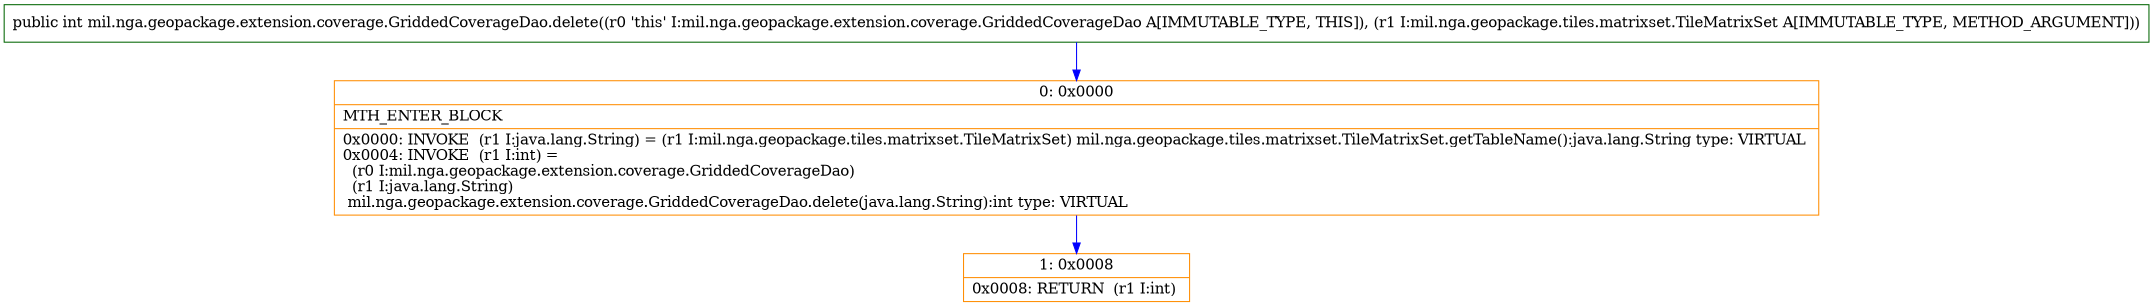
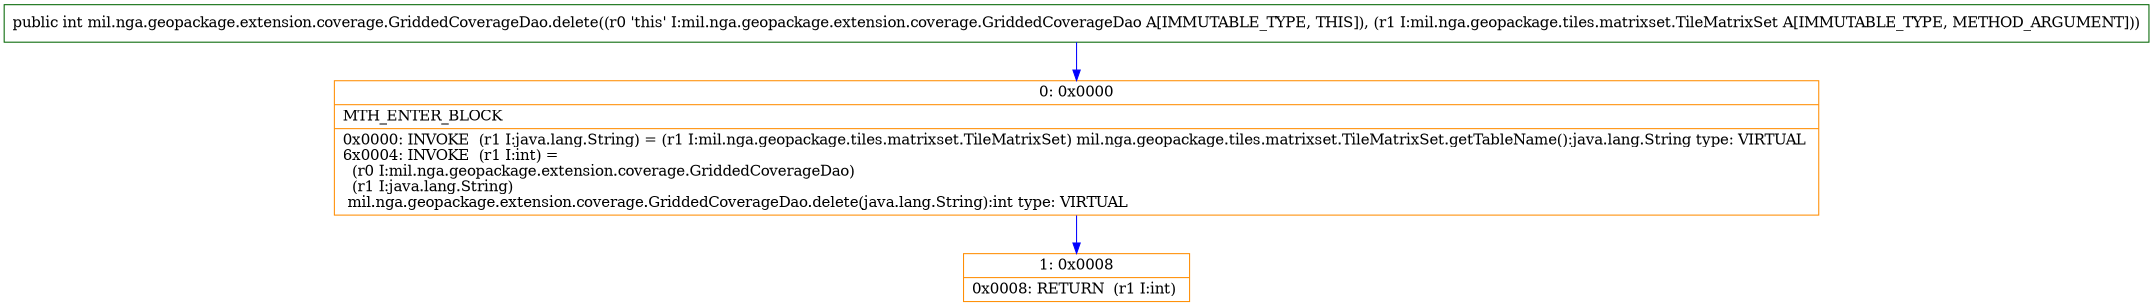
node "0: 0x0000": text "0x0004: INVOKE  (r1 I:int) =" -> "6x0004: INVOKE  (r1 I:int) ="
